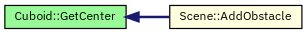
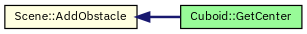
edge "Scene::AddObstacle" -> "Cuboid::GetCenter": reversed
